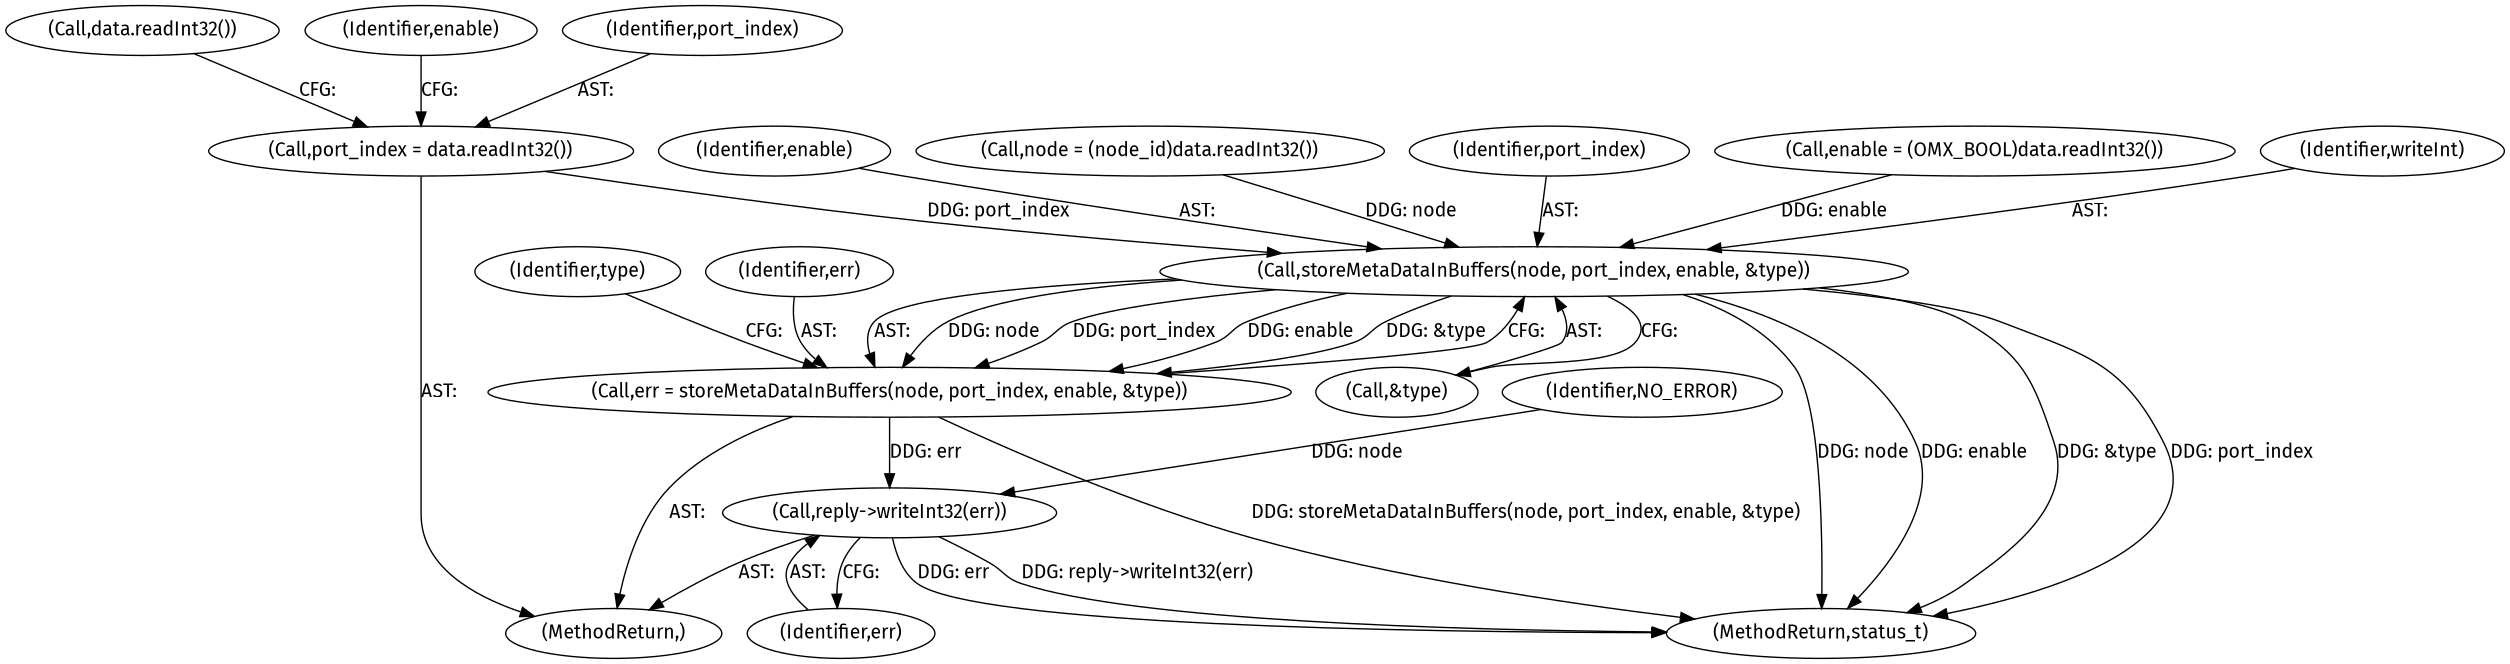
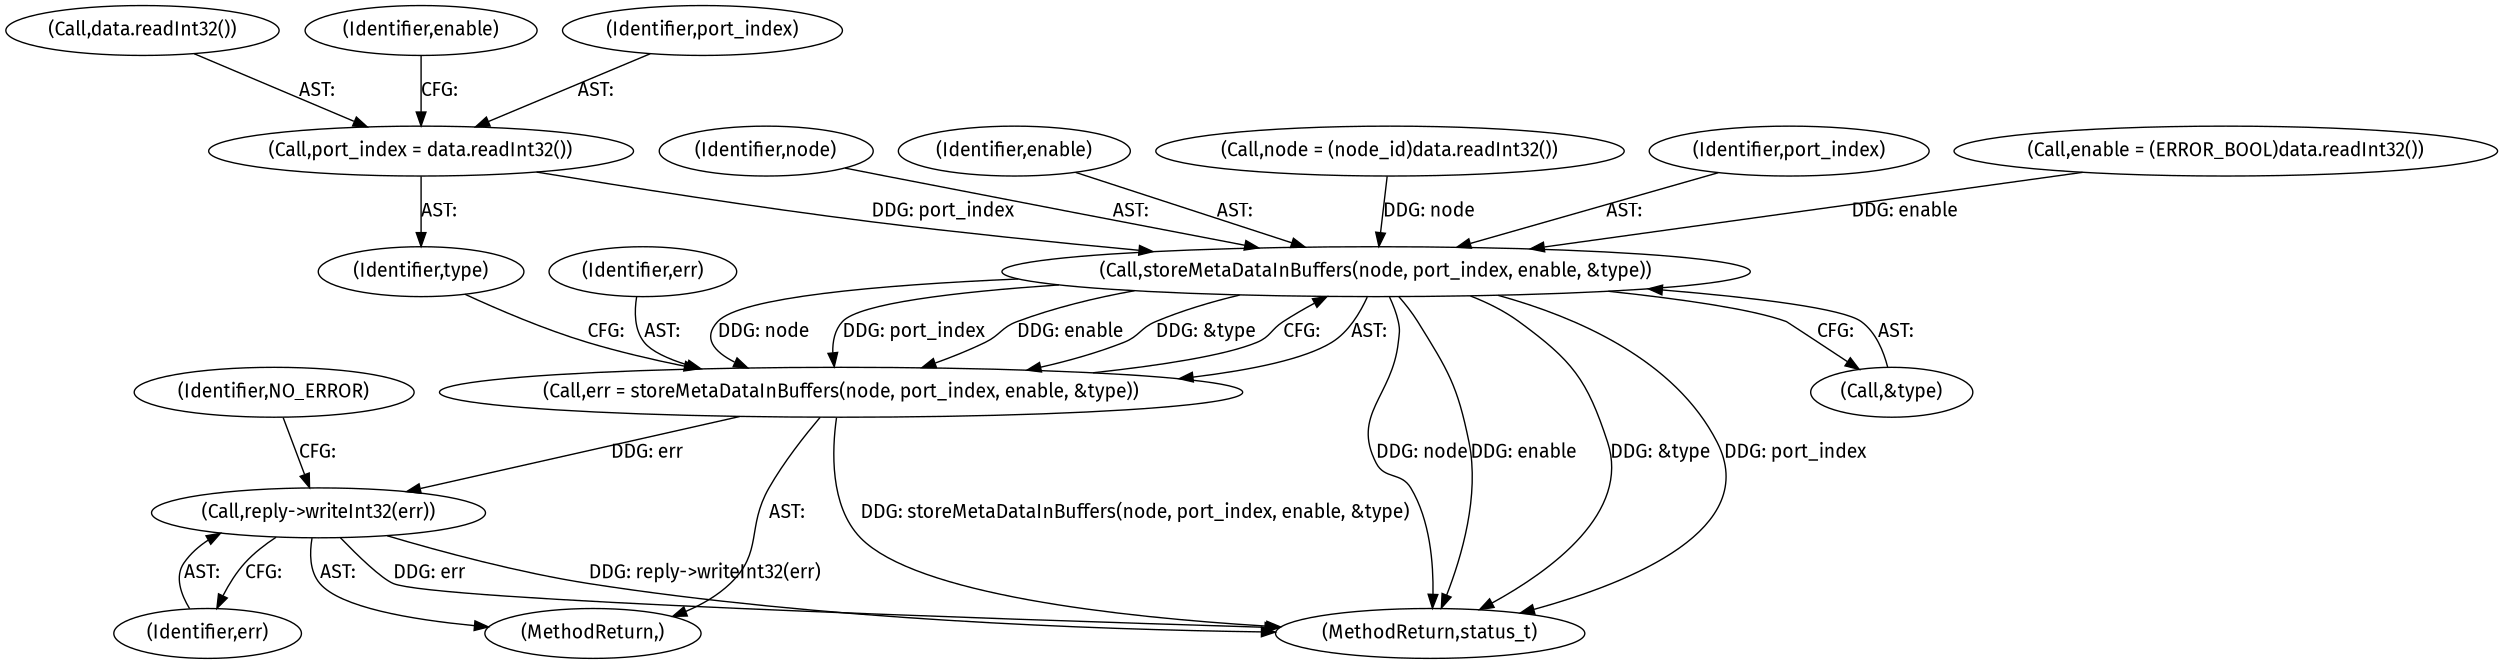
edge "(Call,data.readInt32())" -> "(Call,port_index = data.readInt32())": label "CFG: " -> "AST: "
node "(Call,enable = (OMX_BOOL)data.readInt32())": label "(Call,enable = (OMX_BOOL)data.readInt32())" -> "(Call,enable = (ERROR_BOOL)data.readInt32())"
node "(Identifier,writeInt)": label "(Identifier,writeInt)" -> "(Identifier,node)"
edge "(Call,port_index = data.readInt32())" -> "(MethodReturn,)": now "(Call,port_index = data.readInt32())" -> "(Identifier,type)"
edge "(Identifier,NO_ERROR)" -> "(Call,reply->writeInt32(err))": label "DDG: node" -> "CFG: "
